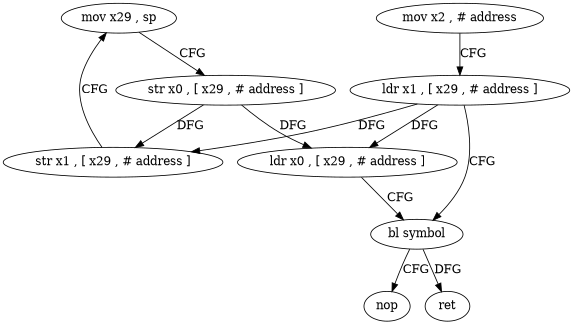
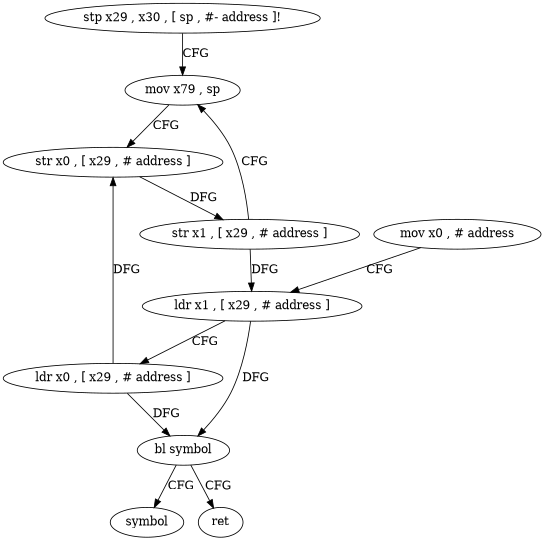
node "mov x29 , sp": label "mov x29 , sp" -> "mov x79 , sp"
node "stp x29 , x30 , [ sp , #- address ]!": added
node "mov x2 , # address": label "mov x2 , # address" -> "mov x0 , # address"
edge "ldr x1 , [ x29 , # address ]" -> "ldr x0 , [ x29 , # address ]": label "DFG" -> "CFG"
edge "str x0 , [ x29 , # address ]" -> "ldr x0 , [ x29 , # address ]": reversed
edge "ldr x1 , [ x29 , # address ]" -> "str x1 , [ x29 , # address ]": reversed
edge "ldr x1 , [ x29 , # address ]" -> "bl symbol": label "CFG" -> "DFG"
edge "ldr x0 , [ x29 , # address ]" -> "bl symbol": label "CFG" -> "DFG"
edge "bl symbol" -> "ret": label "DFG" -> "CFG"
node "nop": label "nop" -> "symbol"
